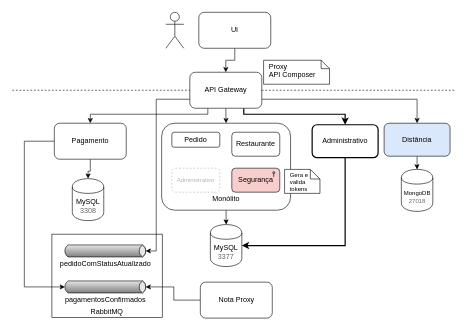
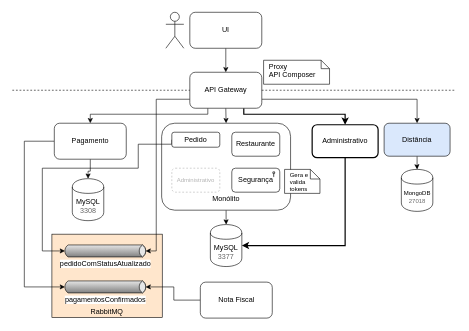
node "UI": moved (235, 30) -> (226, 30)
node "Segurança": fillcolor #f8cecc -> #ffffff
edge "Pedido" -> "pedidoComStatusAtualizado": added
node "RabbitMQ": fillcolor #ffffff -> #ffe6cc
node "Nota Proxy": label "Nota Proxy" -> "Nota Fiscal"
